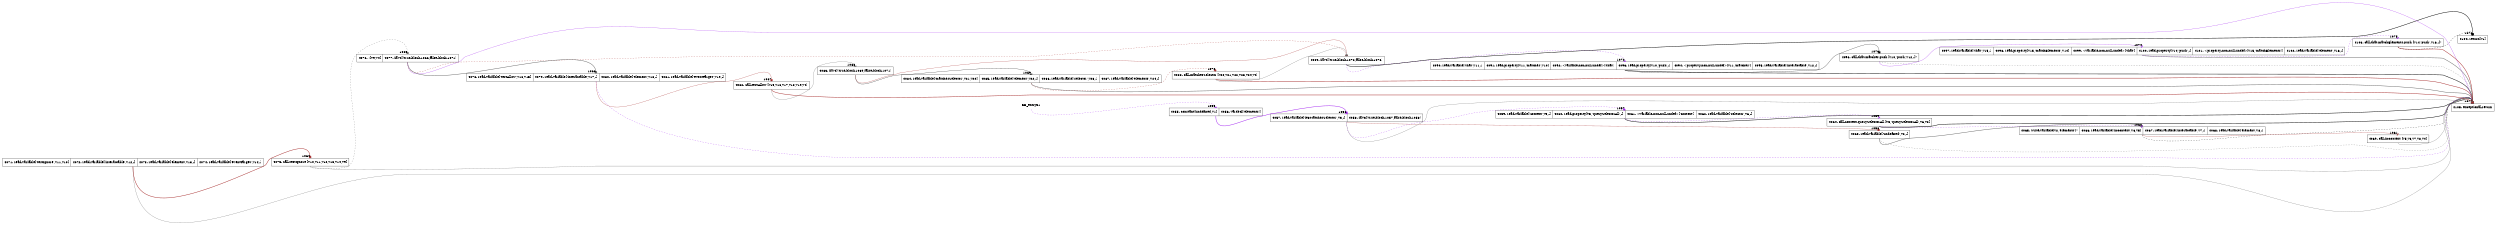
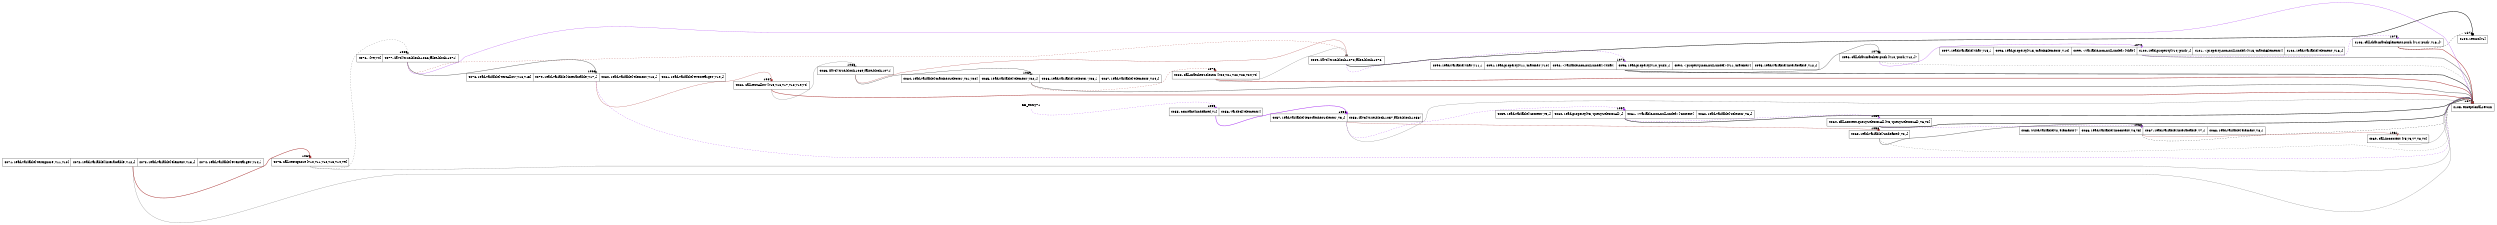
node "BB_entry51": label "BB_entry51" -> "BB_entry71"
